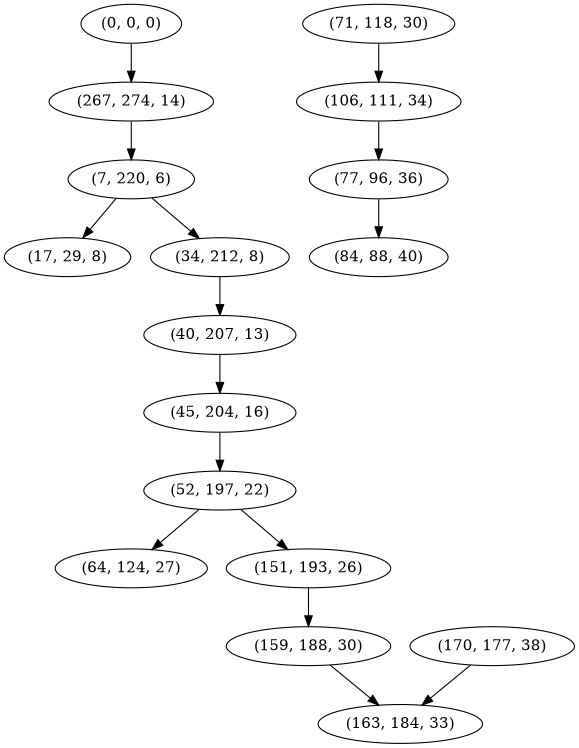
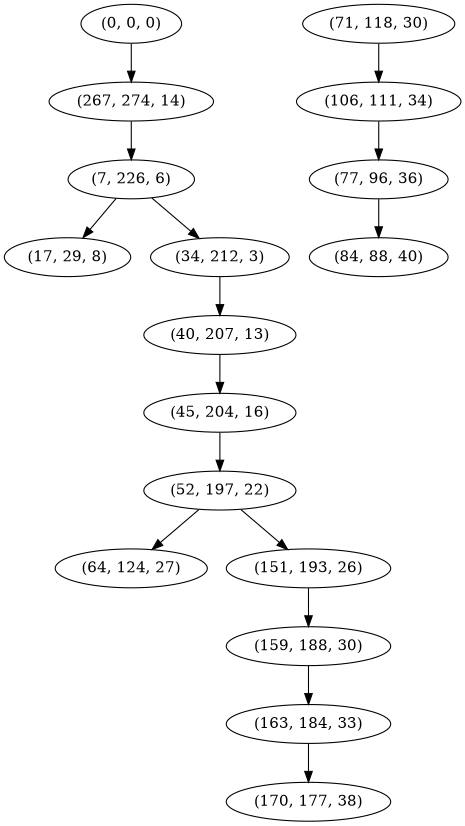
node "(7, 220, 6)": label "(7, 220, 6)" -> "(7, 226, 6)"
node "(34, 212, 8)": label "(34, 212, 8)" -> "(34, 212, 3)"
edge "(170, 177, 38)" -> "(163, 184, 33)": reversed
